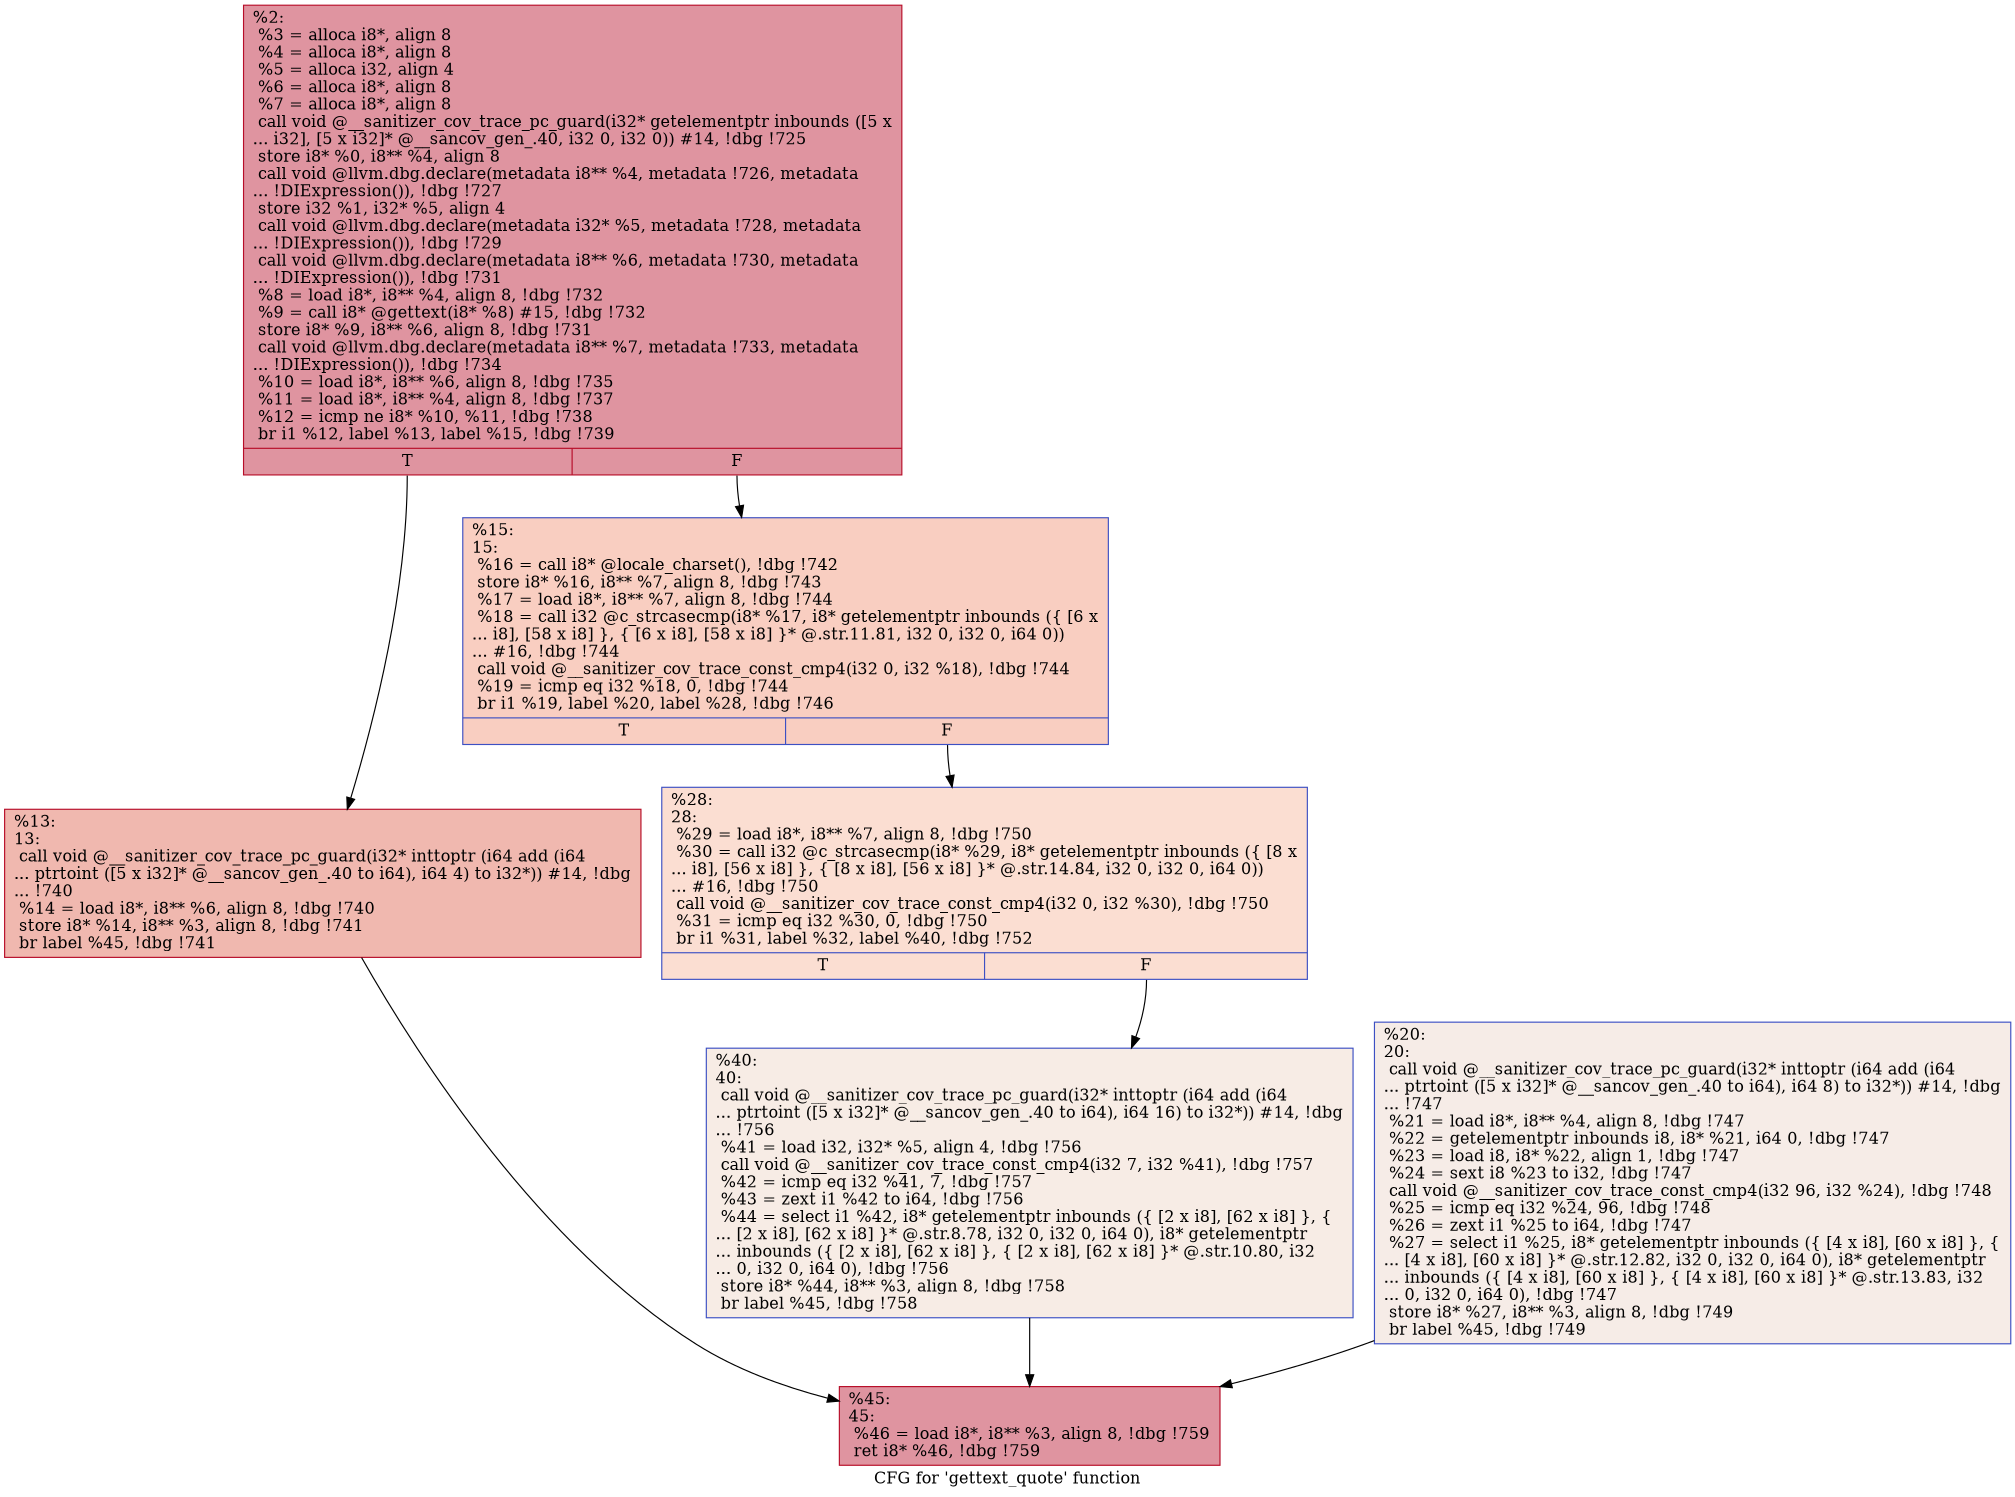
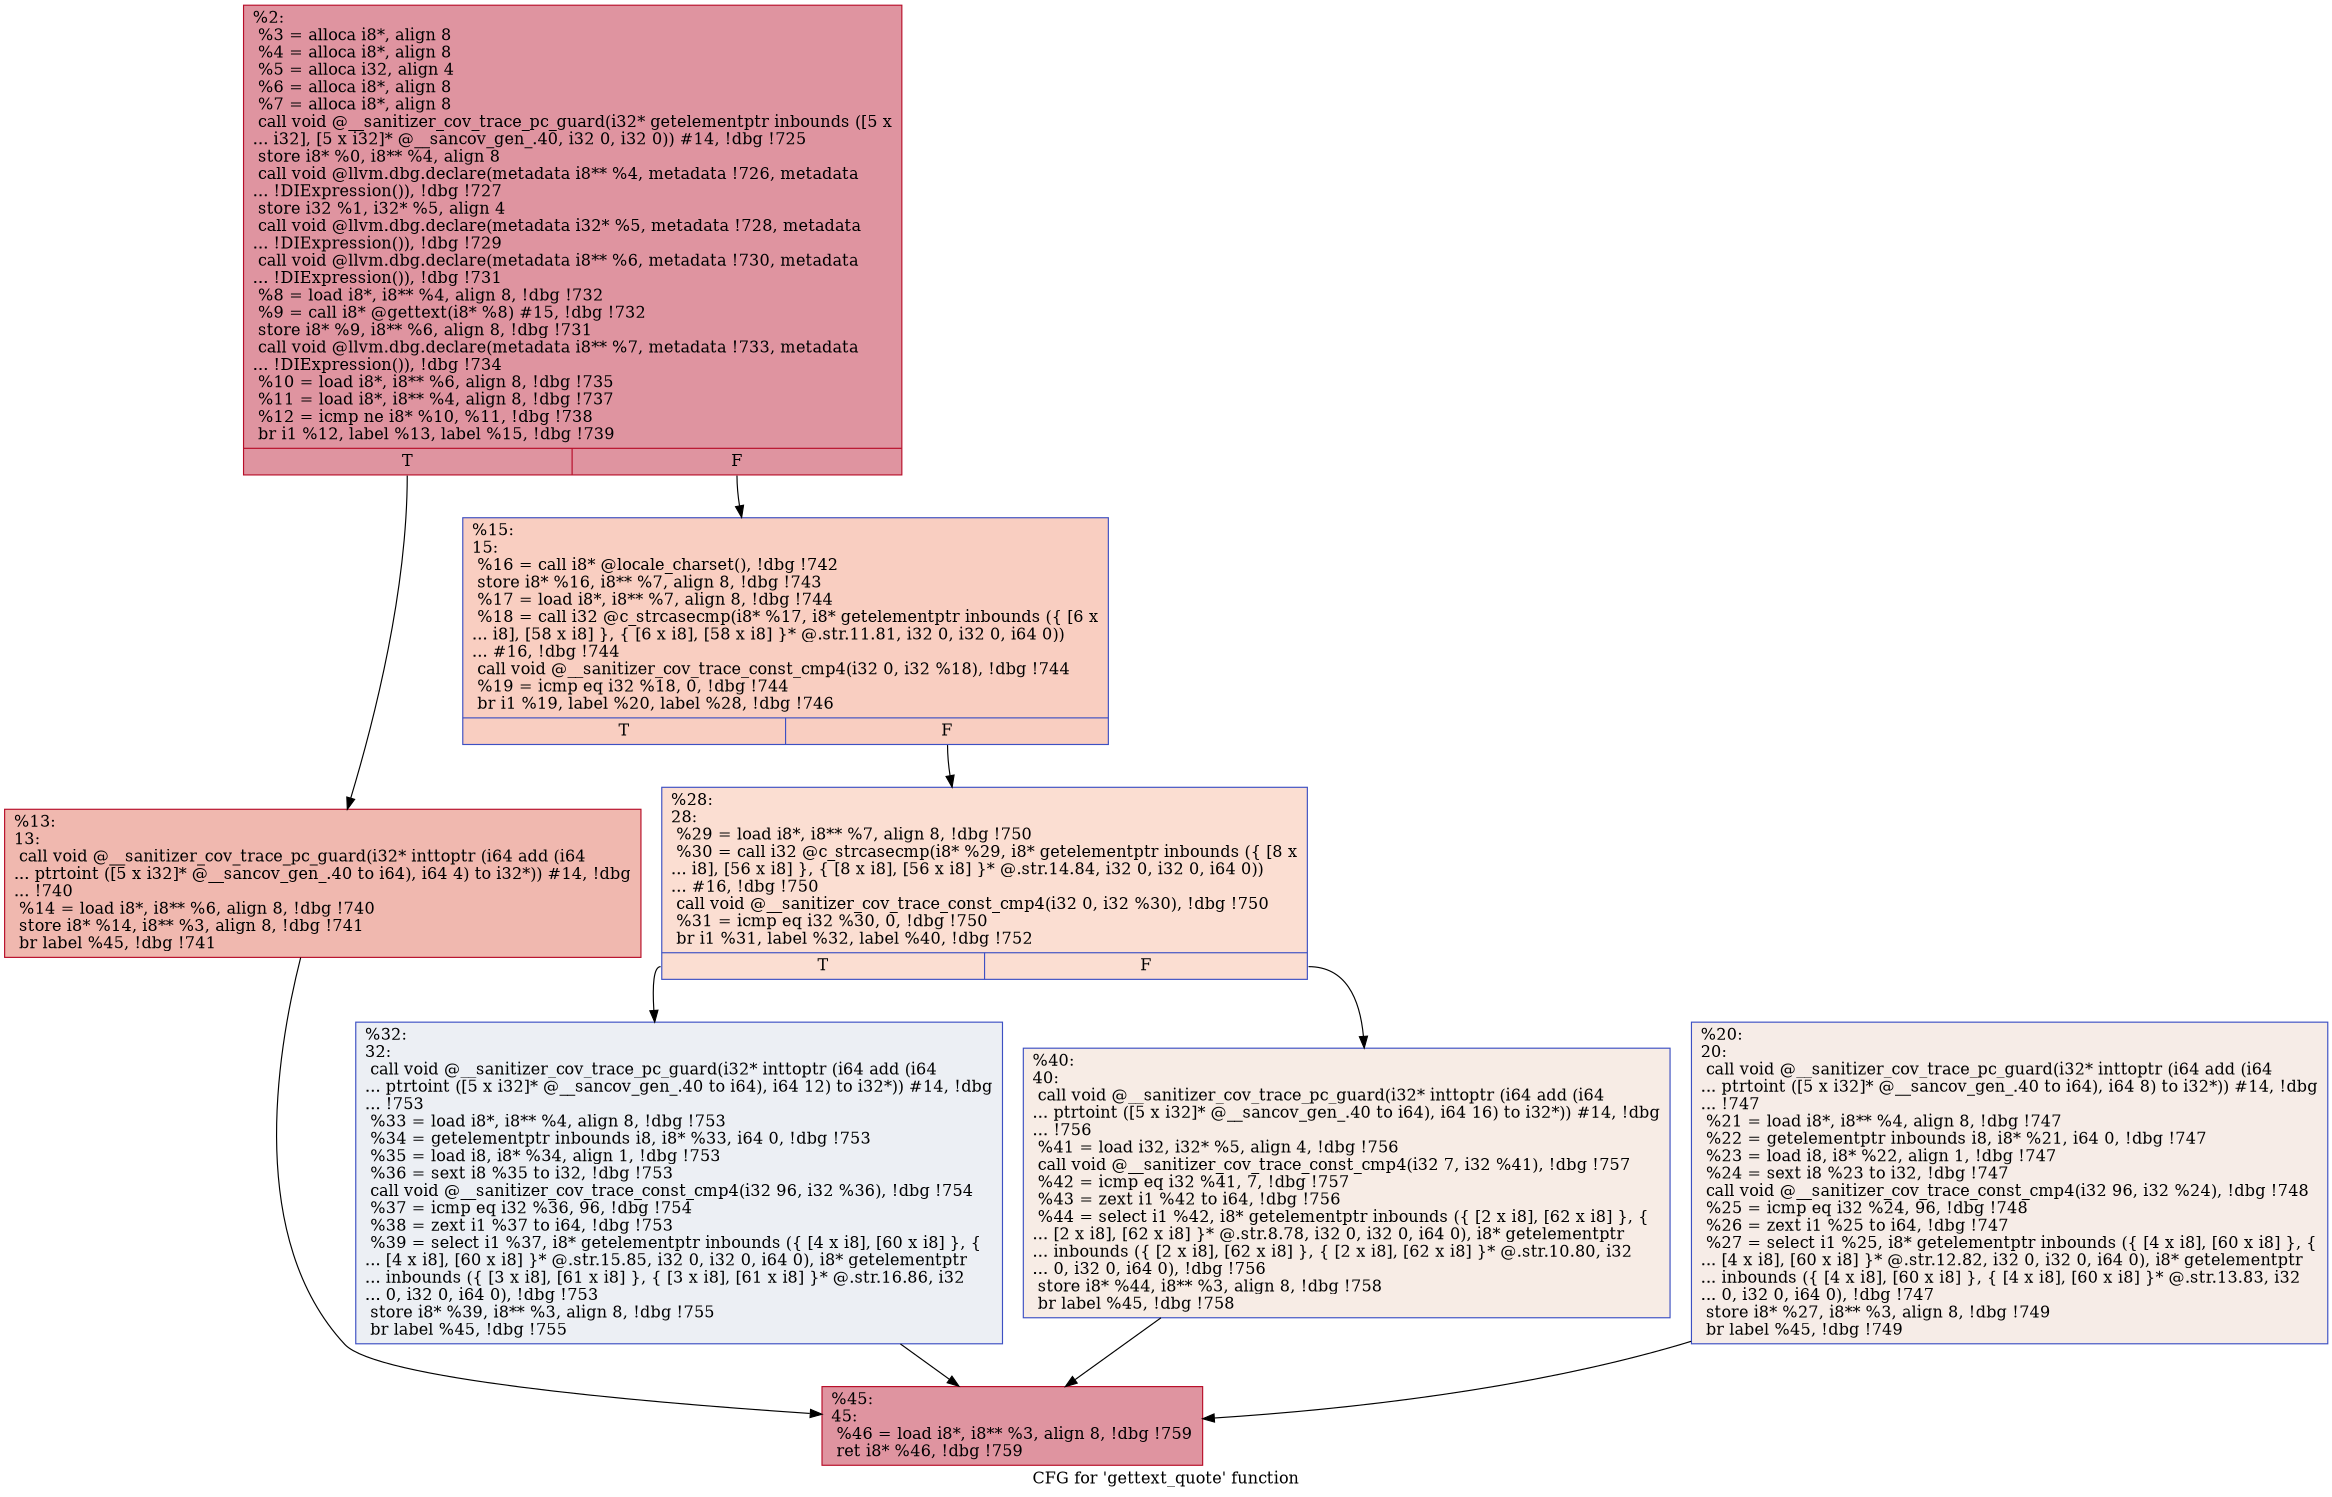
node "%32:": added
